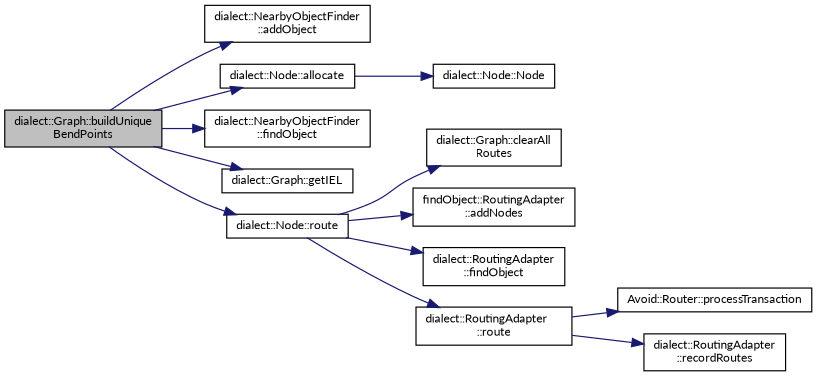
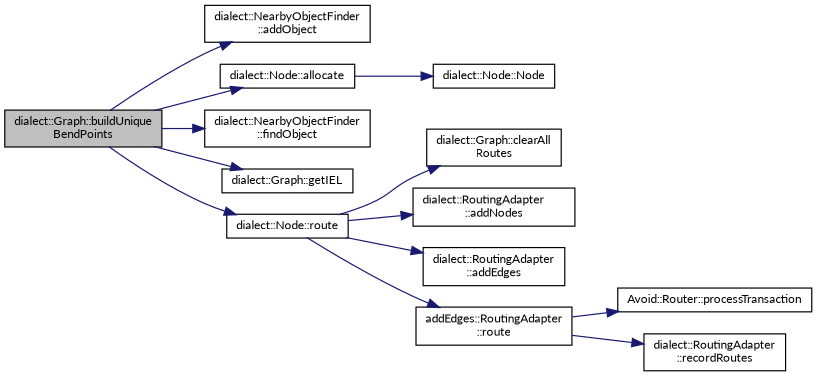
node "findObject::RoutingAdapter ::addNodes": label "findObject::RoutingAdapter ::addNodes" -> "dialect::RoutingAdapter ::addNodes"
node "dialect::RoutingAdapter ::findObject": label "dialect::RoutingAdapter ::findObject" -> "dialect::RoutingAdapter ::addEdges"
node "dialect::RoutingAdapter ::route": label "dialect::RoutingAdapter ::route" -> "addEdges::RoutingAdapter ::route"
